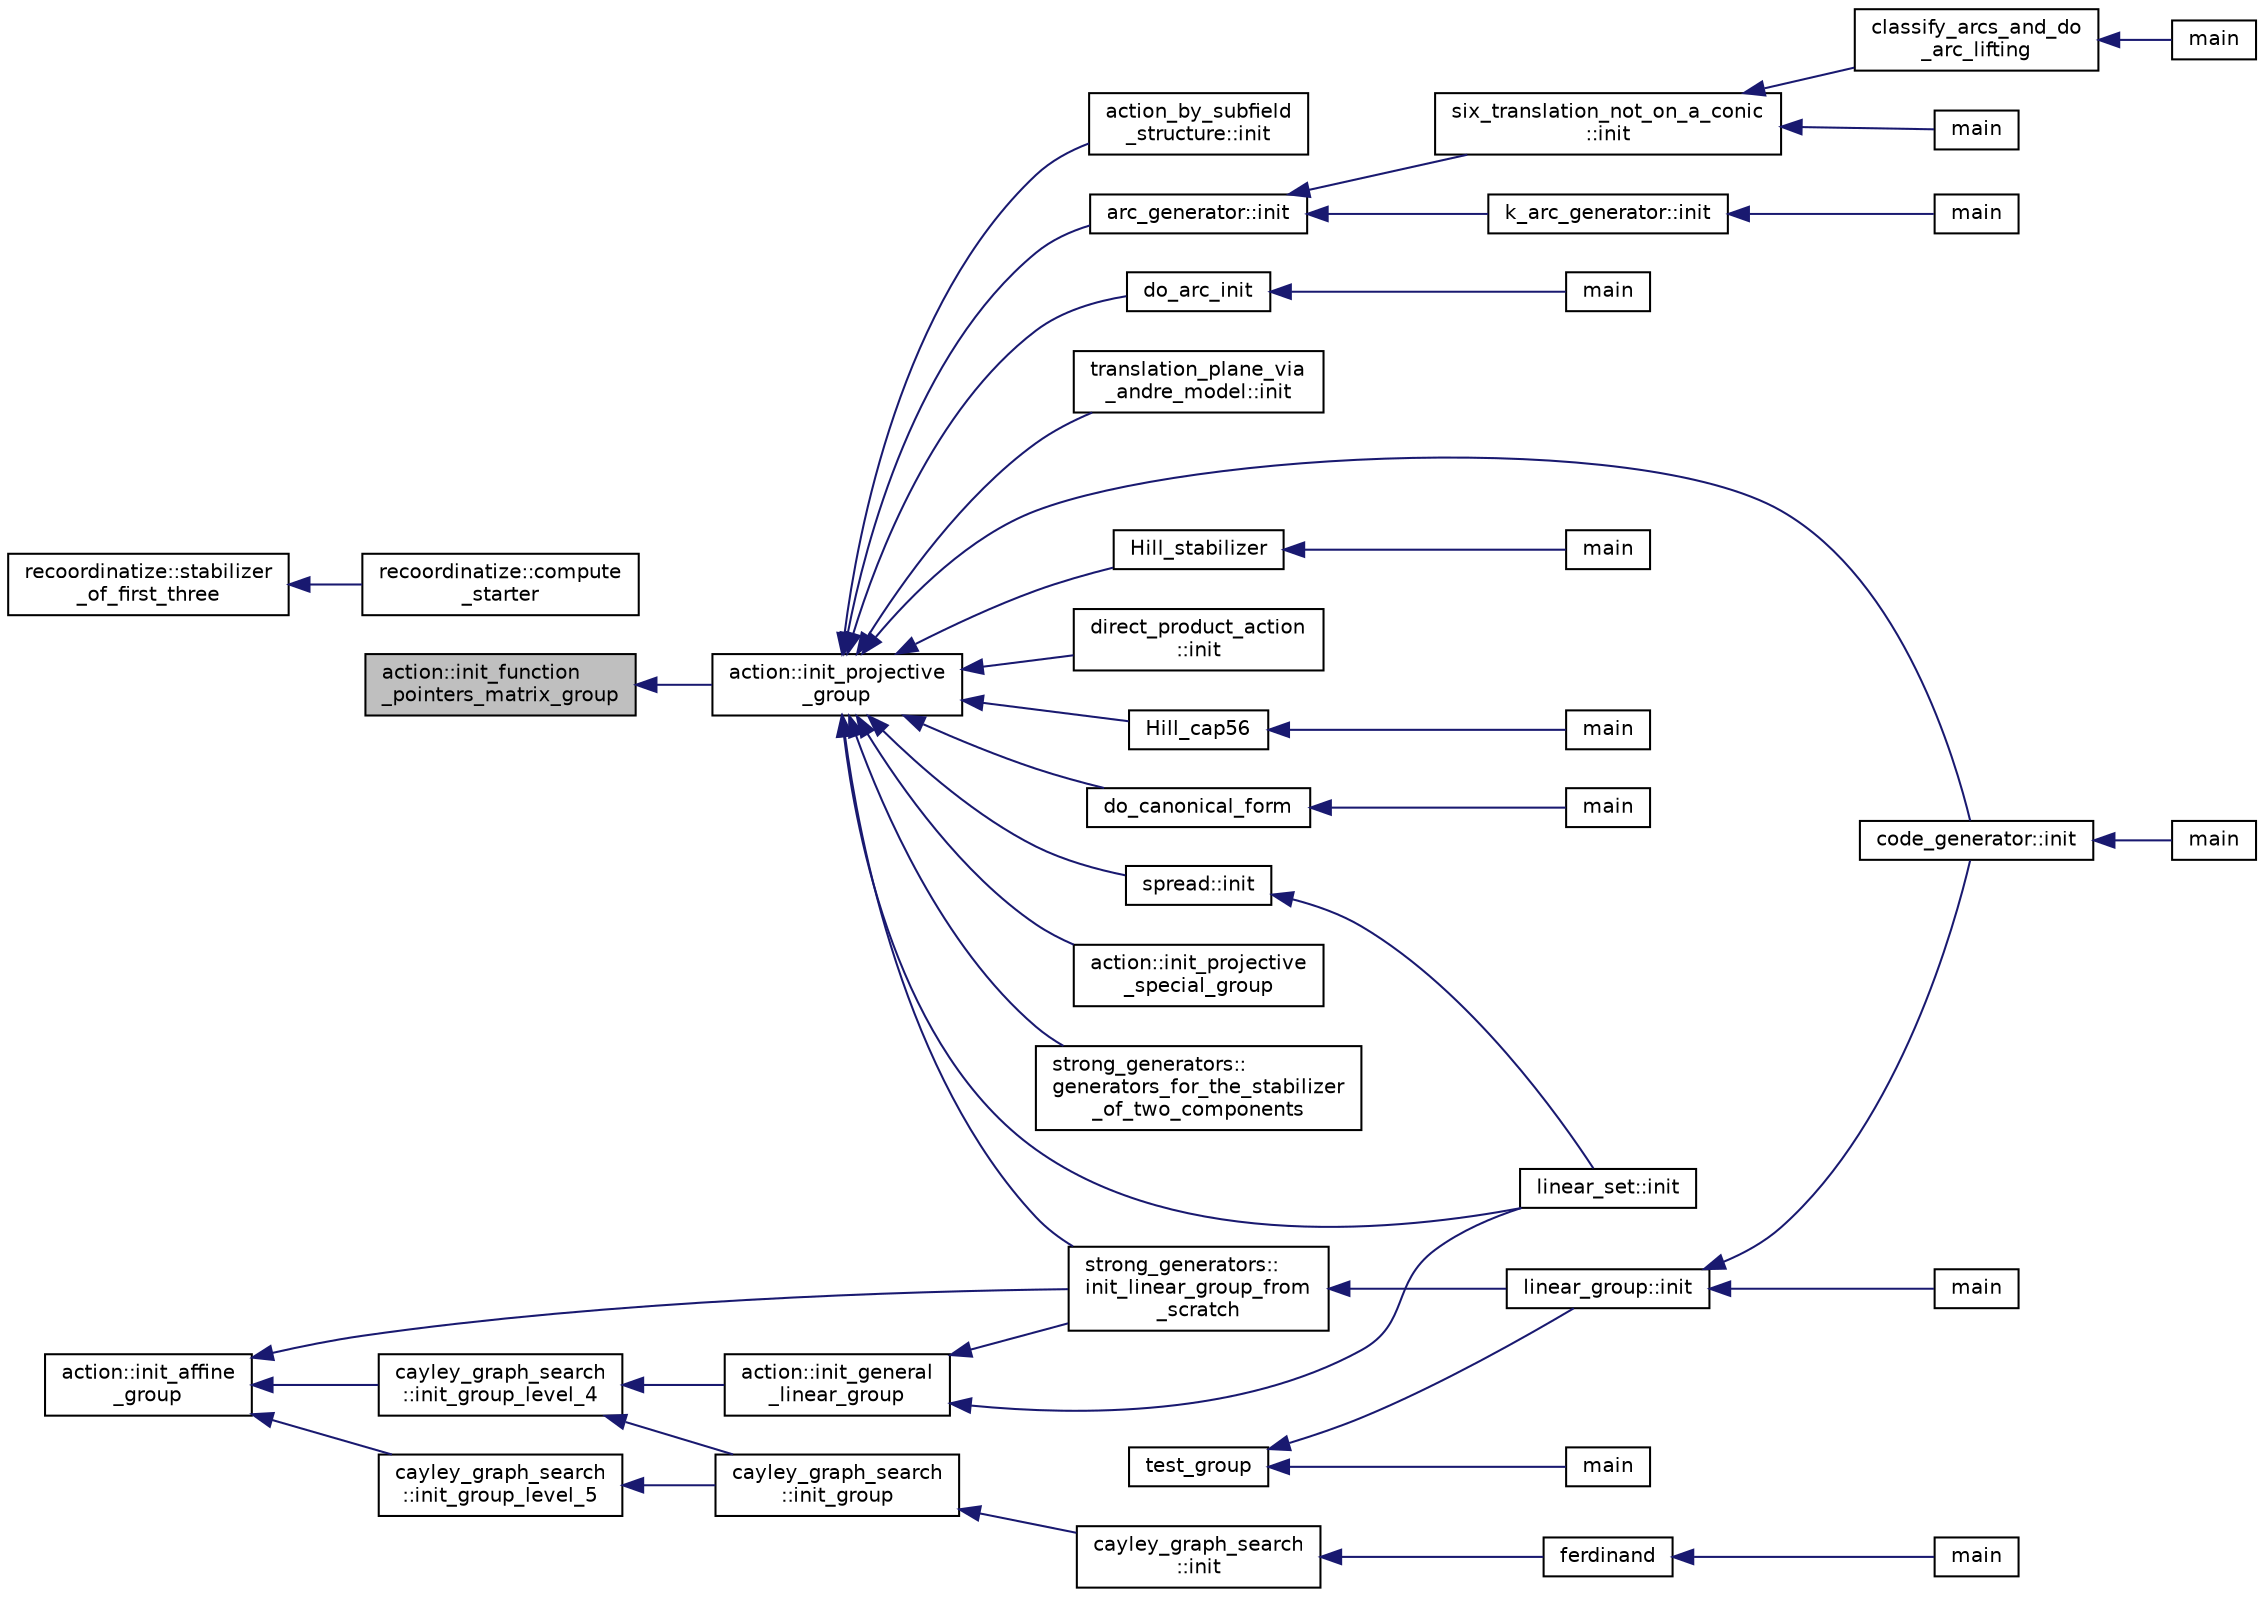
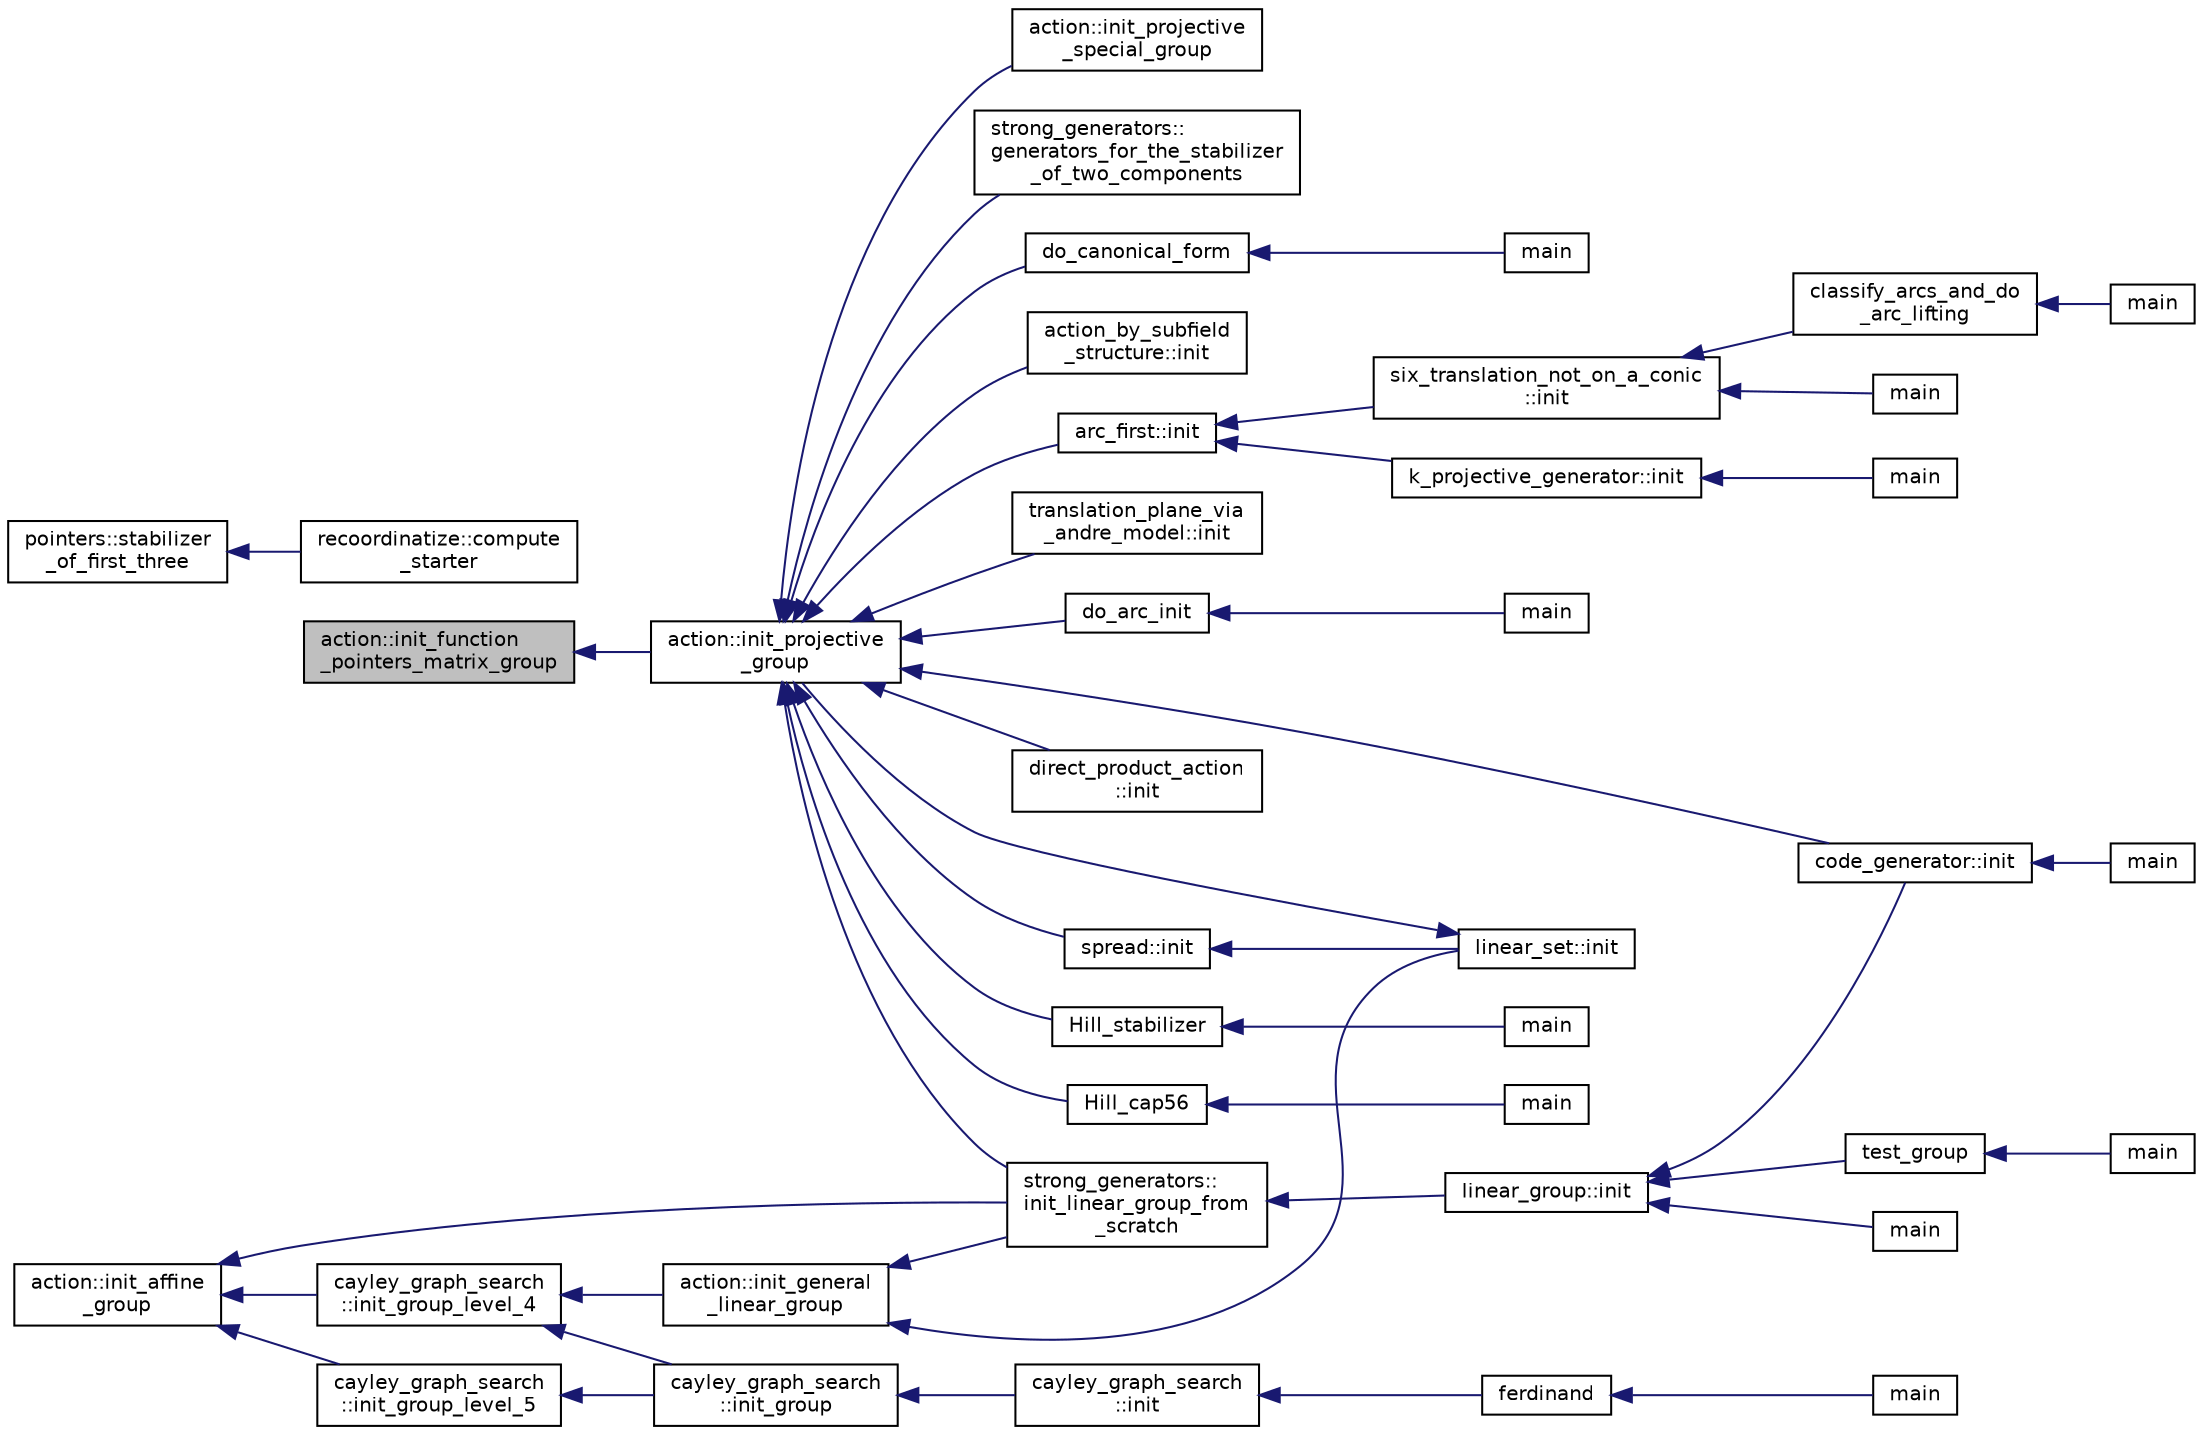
node "arc_generator::init": label "arc_generator::init" -> "arc_first::init"
node "k_arc_generator::init": label "k_arc_generator::init" -> "k_projective_generator::init"
node "recoordinatize::stabilizer _of_first_three": label "recoordinatize::stabilizer _of_first_three" -> "pointers::stabilizer _of_first_three"
edge "linear_set::init" -> "action::init_projective _group": reversed
edge "linear_group::init" -> "test_group": reversed
